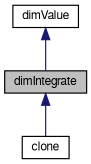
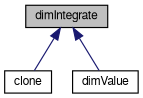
edge "dimIntegrate" -> "dimValue": reversed
